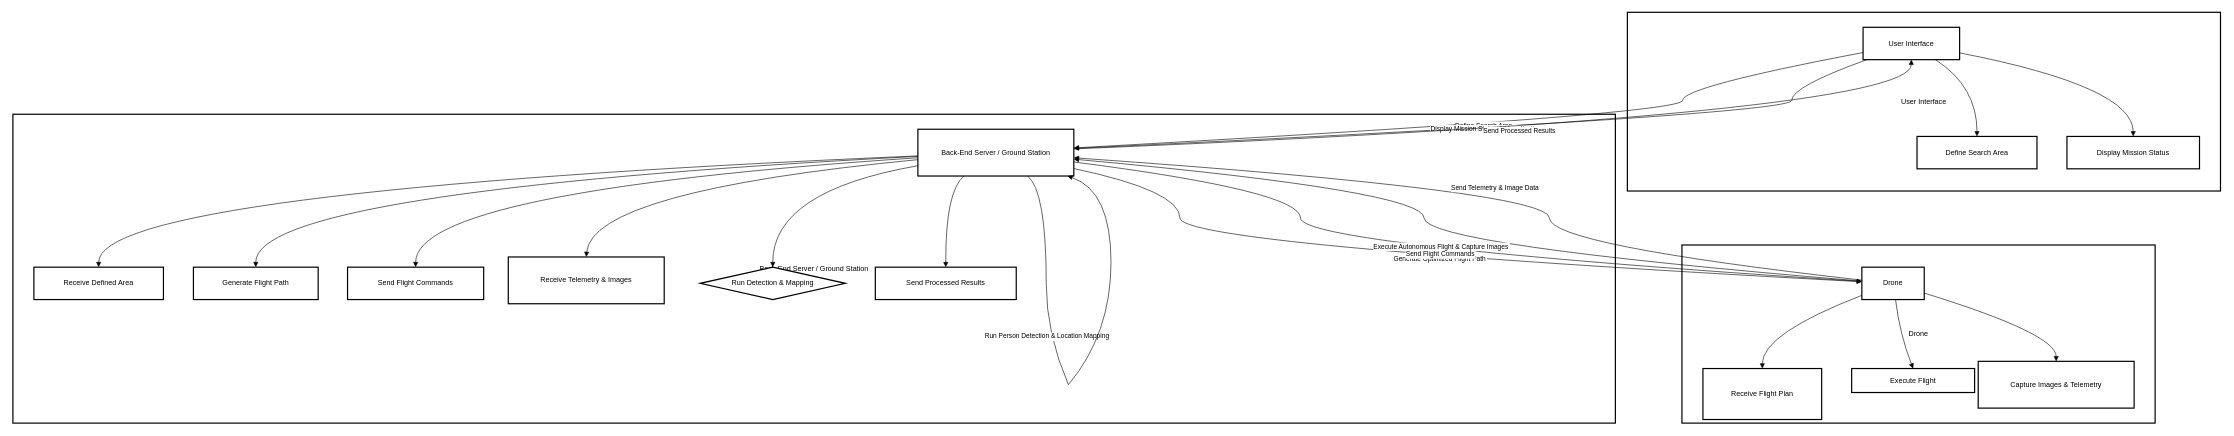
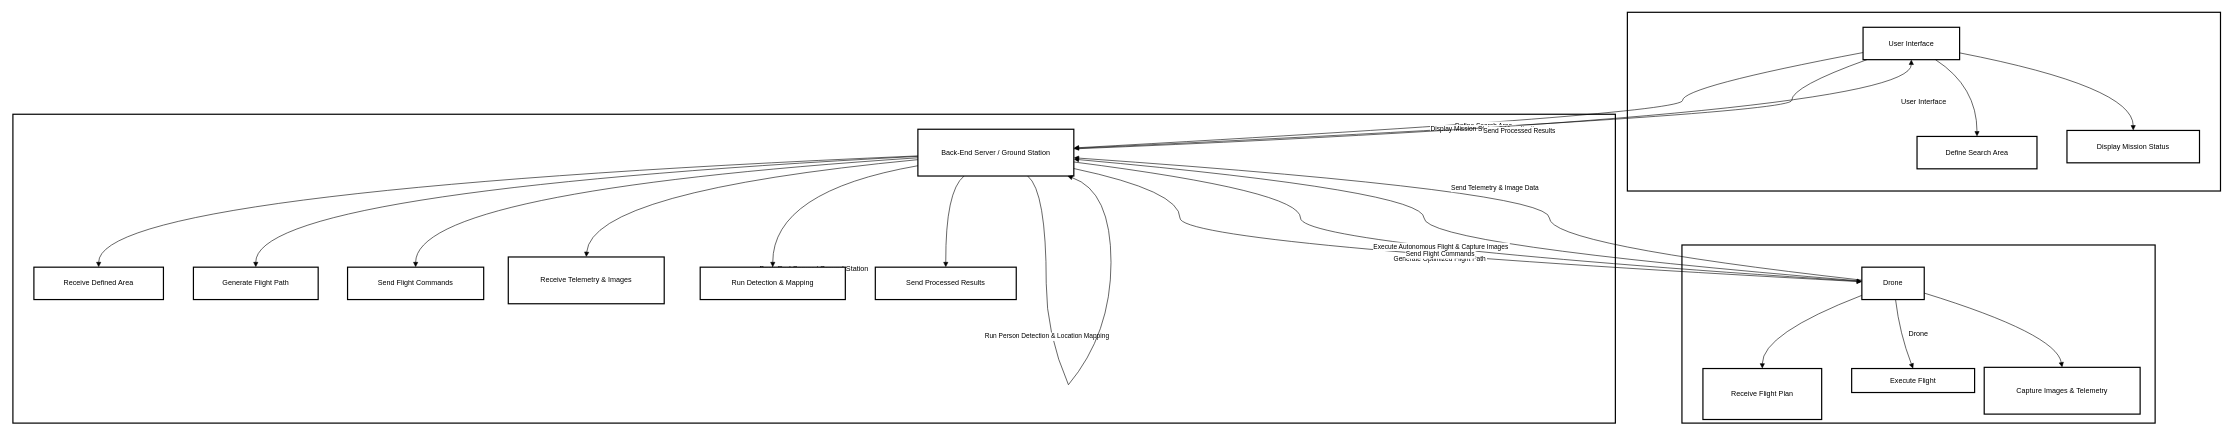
node "Display Mission Status": moved (2134, 153) -> (2134, 147)
node "Run Detection & Mapping": shape diamond -> rectangle
node "Capture Images & Telemetry": moved (2057, 385) -> (2063, 391)
